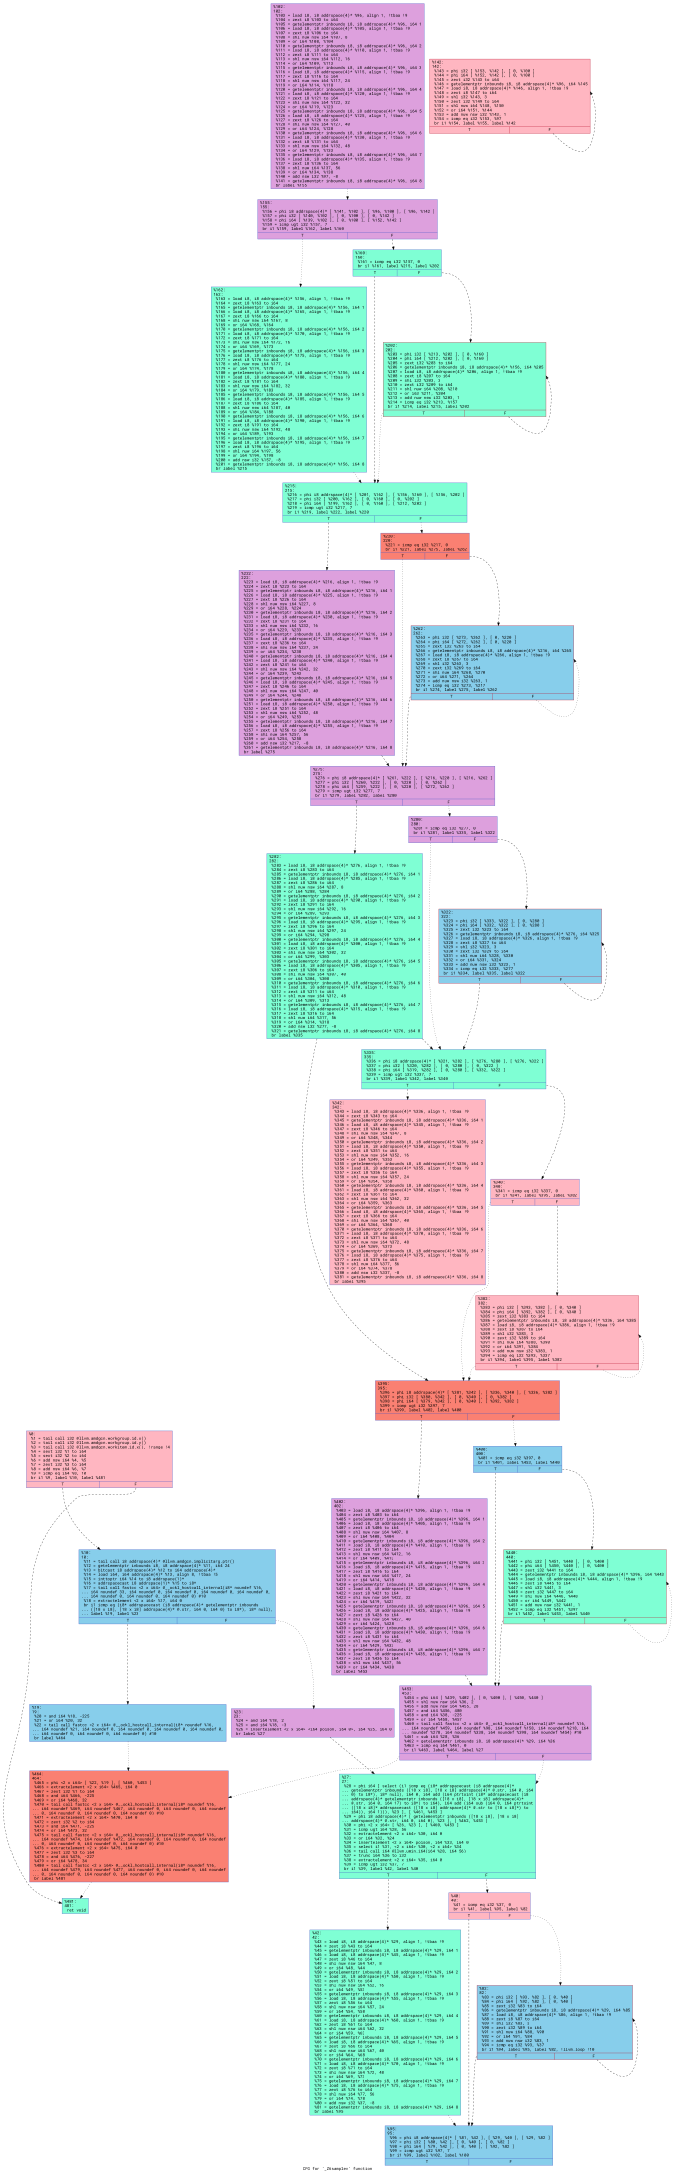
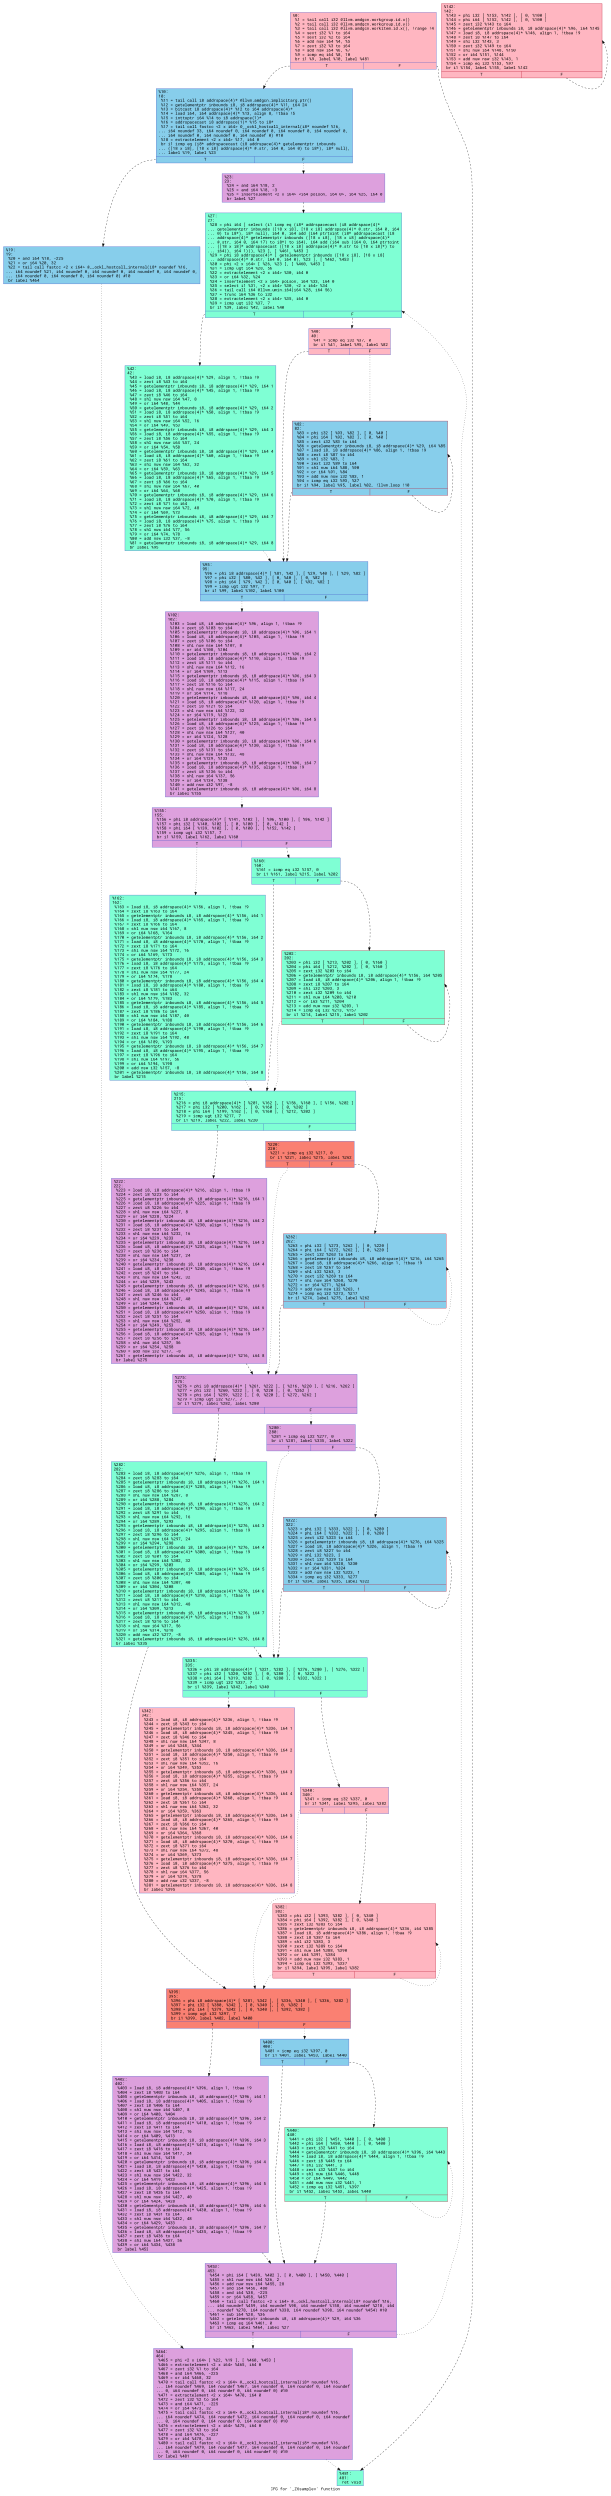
edge "%95:" -> "%102:": added
node "%464:": fillcolor salmon -> plum
